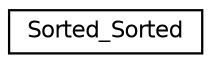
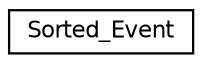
node "Sorted_Sorted": label "Sorted_Sorted" -> "Sorted_Event"
